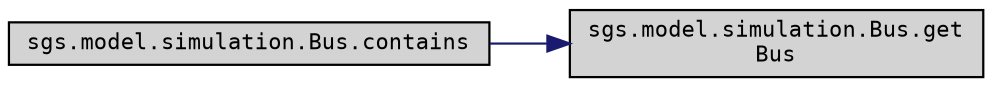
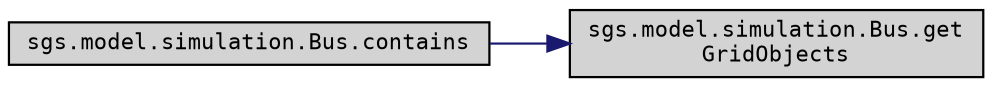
node "sgs.model.simulation.Bus.get Bus": label "sgs.model.simulation.Bus.get Bus" -> "sgs.model.simulation.Bus.get GridObjects"
